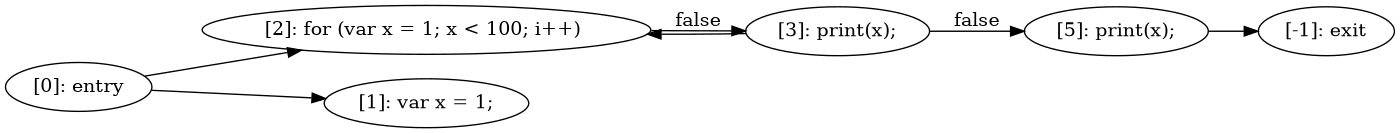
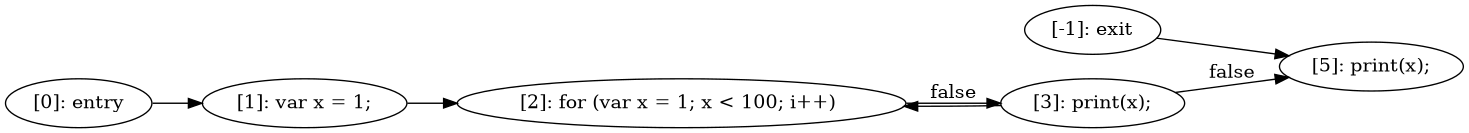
edge "[5]: print(x);" -> "[-1]: exit": reversed
edge "[0]: entry" -> "[2]: for (var x = 1; x < 100; i++)": now "[1]: var x = 1;" -> "[2]: for (var x = 1; x < 100; i++)"
